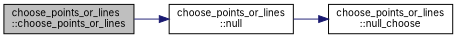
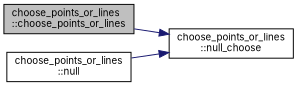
edge "choose_points_or_lines ::choose_points_or_lines" -> "choose_points_or_lines ::null": now "choose_points_or_lines ::choose_points_or_lines" -> "choose_points_or_lines ::null_choose"
